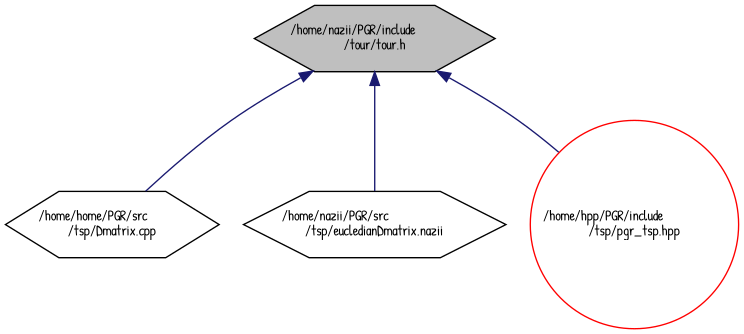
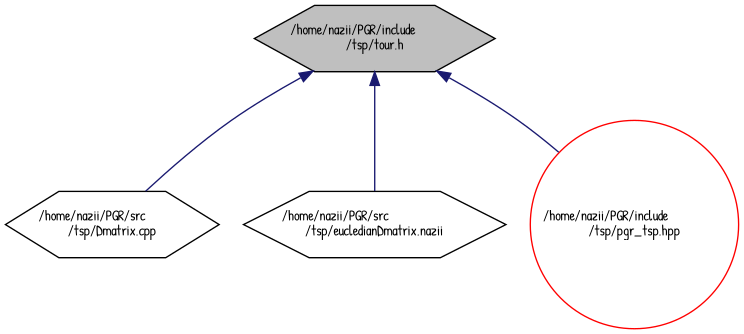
node "/home/nazii/PGR/include /tour/tour.h": label "/home/nazii/PGR/include /tour/tour.h" -> "/home/nazii/PGR/include /tsp/tour.h"
node "/home/home/PGR/src /tsp/Dmatrix.cpp": label "/home/home/PGR/src /tsp/Dmatrix.cpp" -> "/home/nazii/PGR/src /tsp/Dmatrix.cpp"
node "/home/hpp/PGR/include /tsp/pgr_tsp.hpp": label "/home/hpp/PGR/include /tsp/pgr_tsp.hpp" -> "/home/nazii/PGR/include /tsp/pgr_tsp.hpp"
